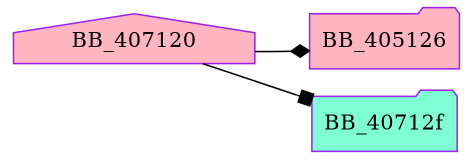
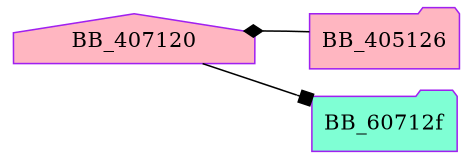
edge "BB_407120" -> "BB_405126": reversed
node "BB_40712f": label "BB_40712f" -> "BB_60712f"
